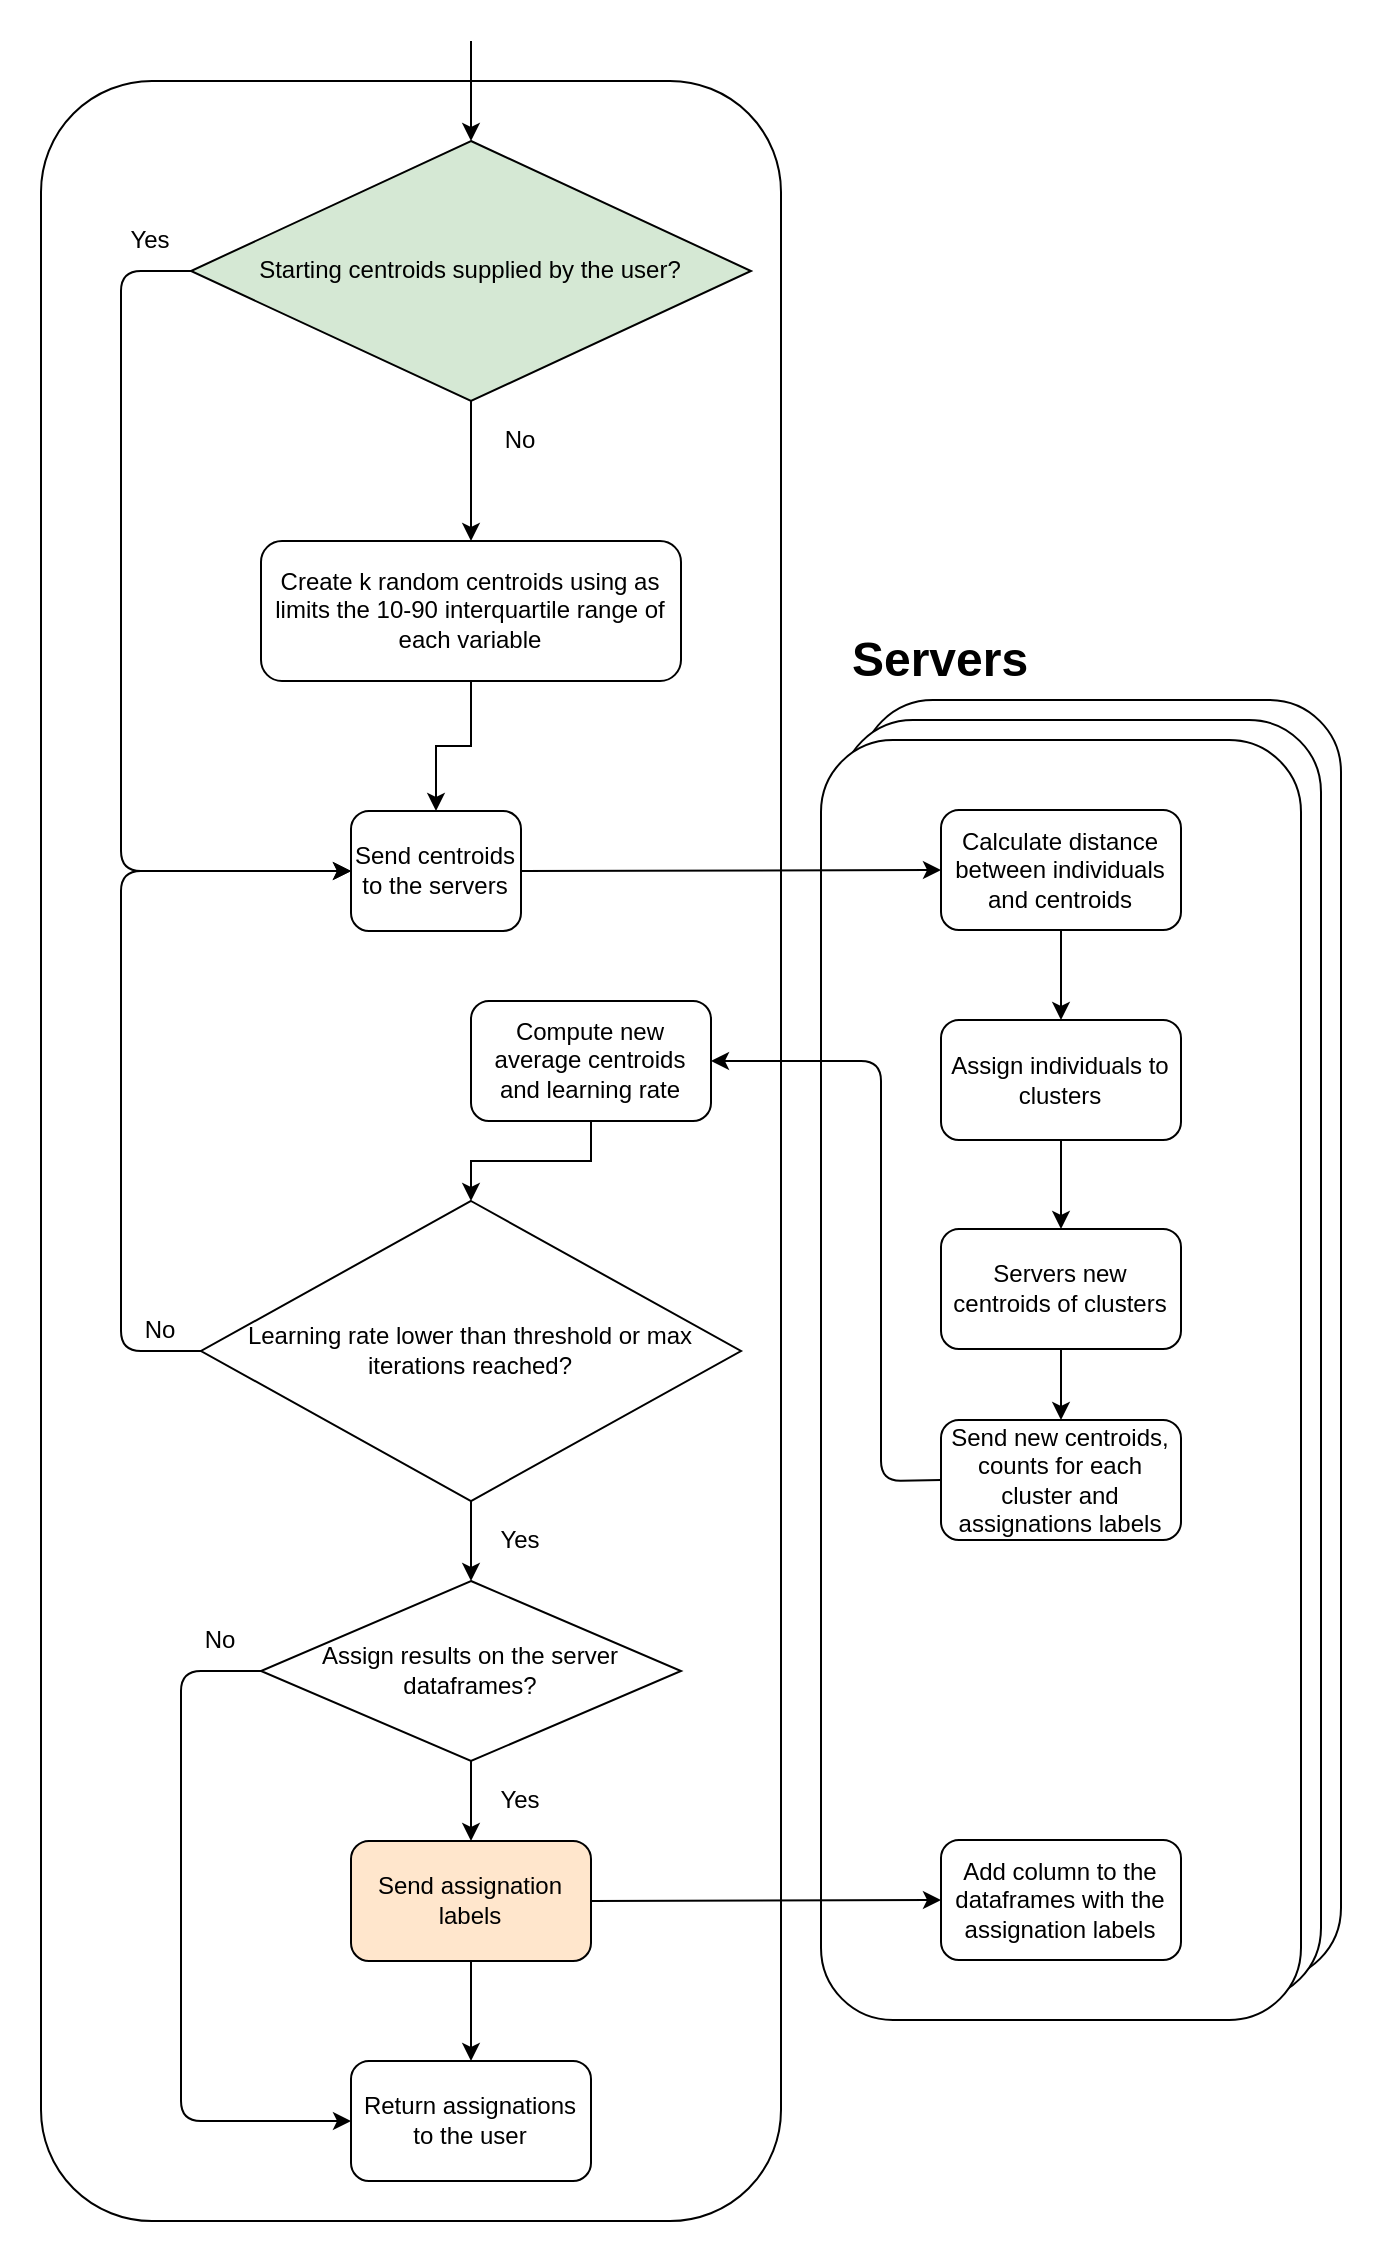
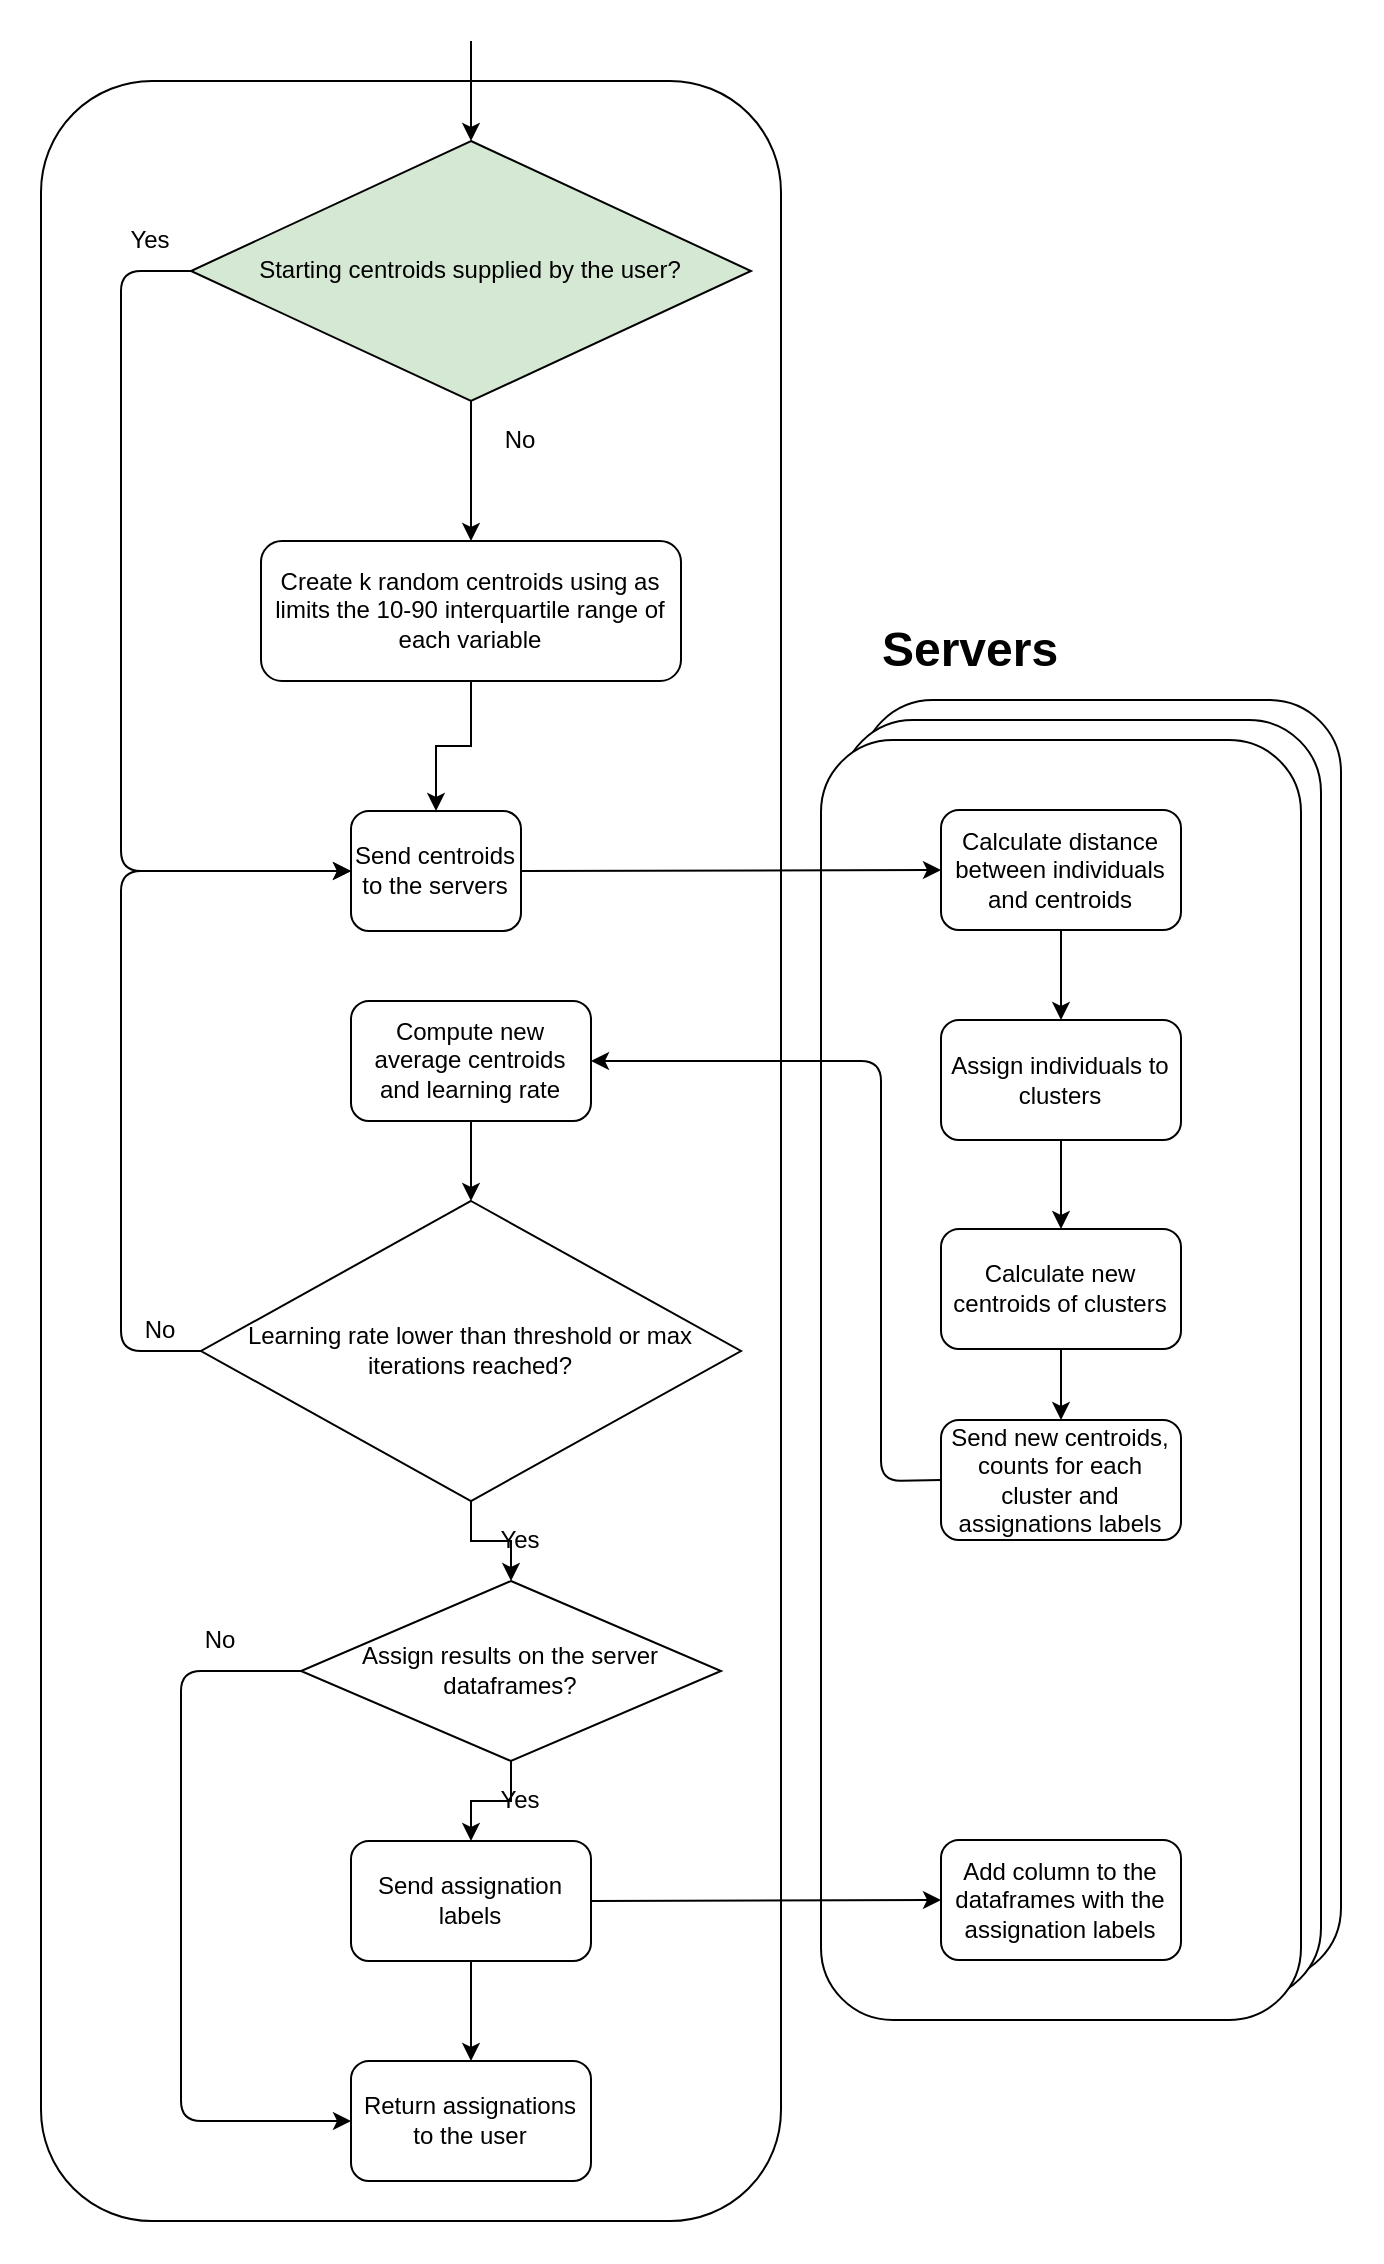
node "Servers": moved (941, 660) -> (971, 650)
node "Compute new average centroids and learning rate": moved (591, 1061) -> (471, 1061)
node "Servers new centroids of clusters": label "Servers new centroids of clusters" -> "Calculate new centroids of clusters"
node "Assign results on the server dataframes?": moved (471, 1671) -> (511, 1671)
node "Send assignation labels": fillcolor #ffe6cc -> #ffffff
